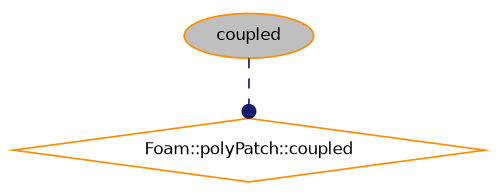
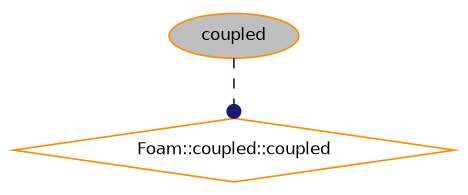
node "Foam::polyPatch::coupled": label "Foam::polyPatch::coupled" -> "Foam::coupled::coupled"
